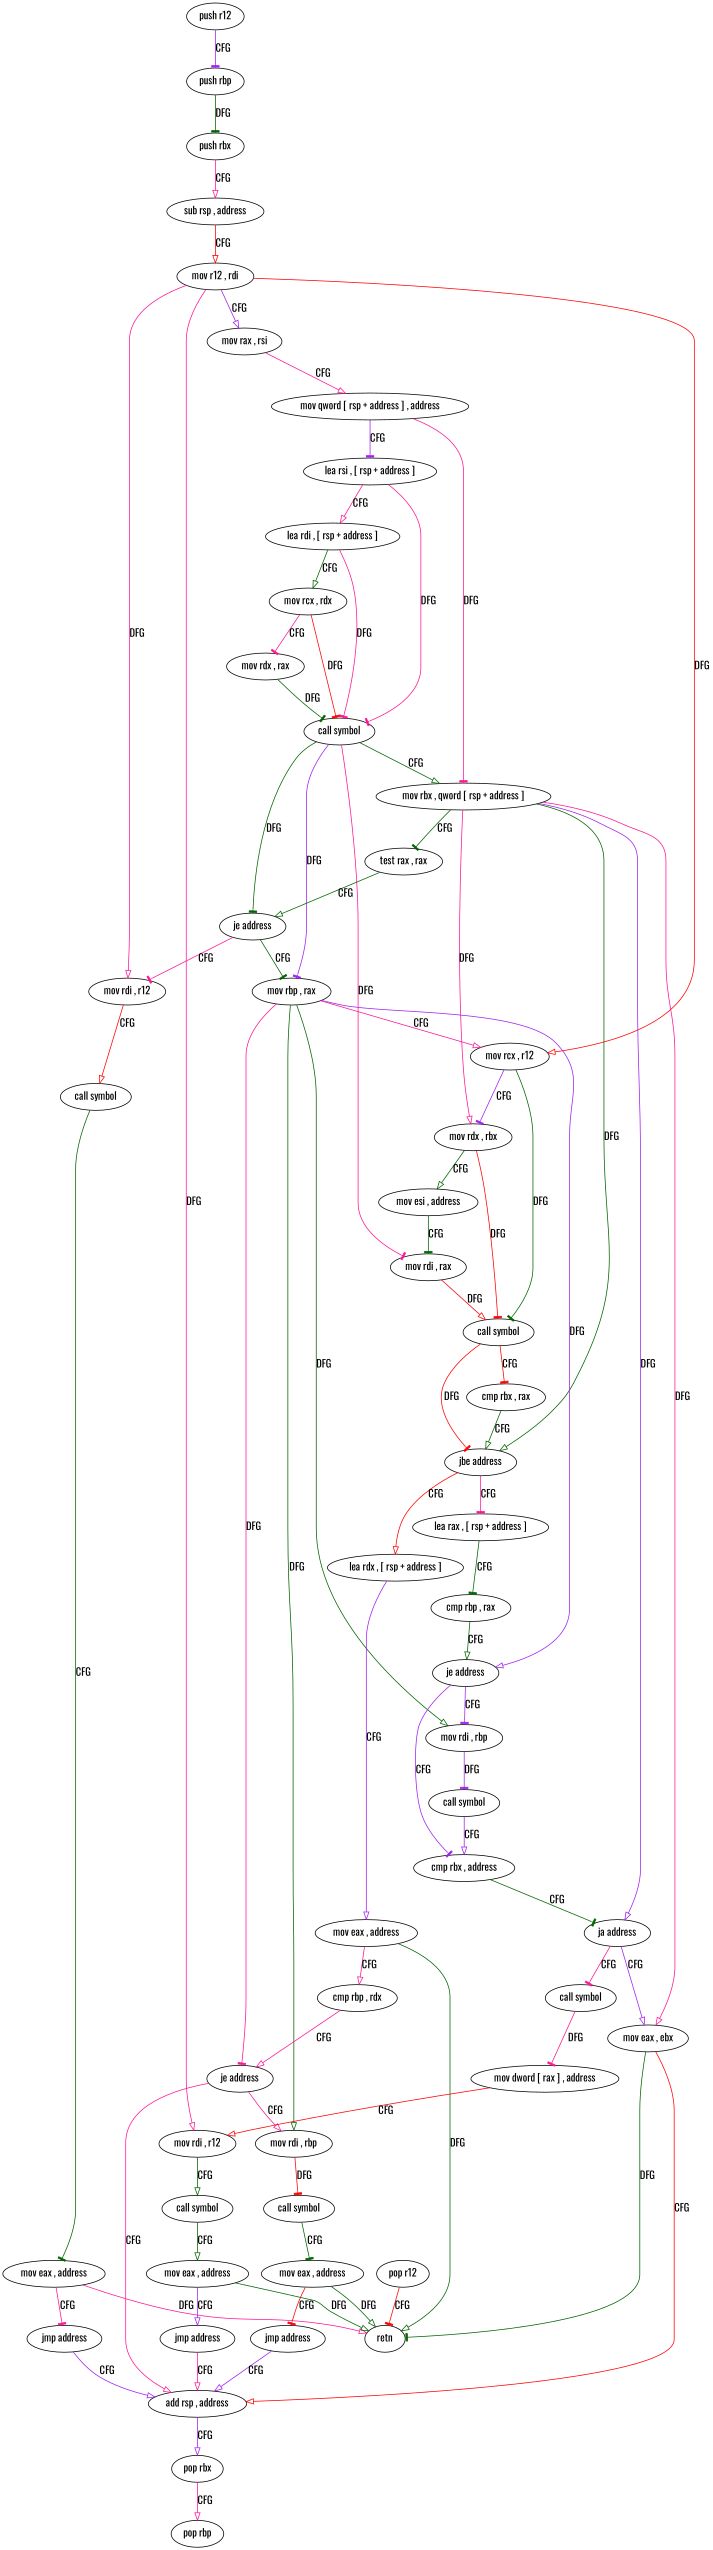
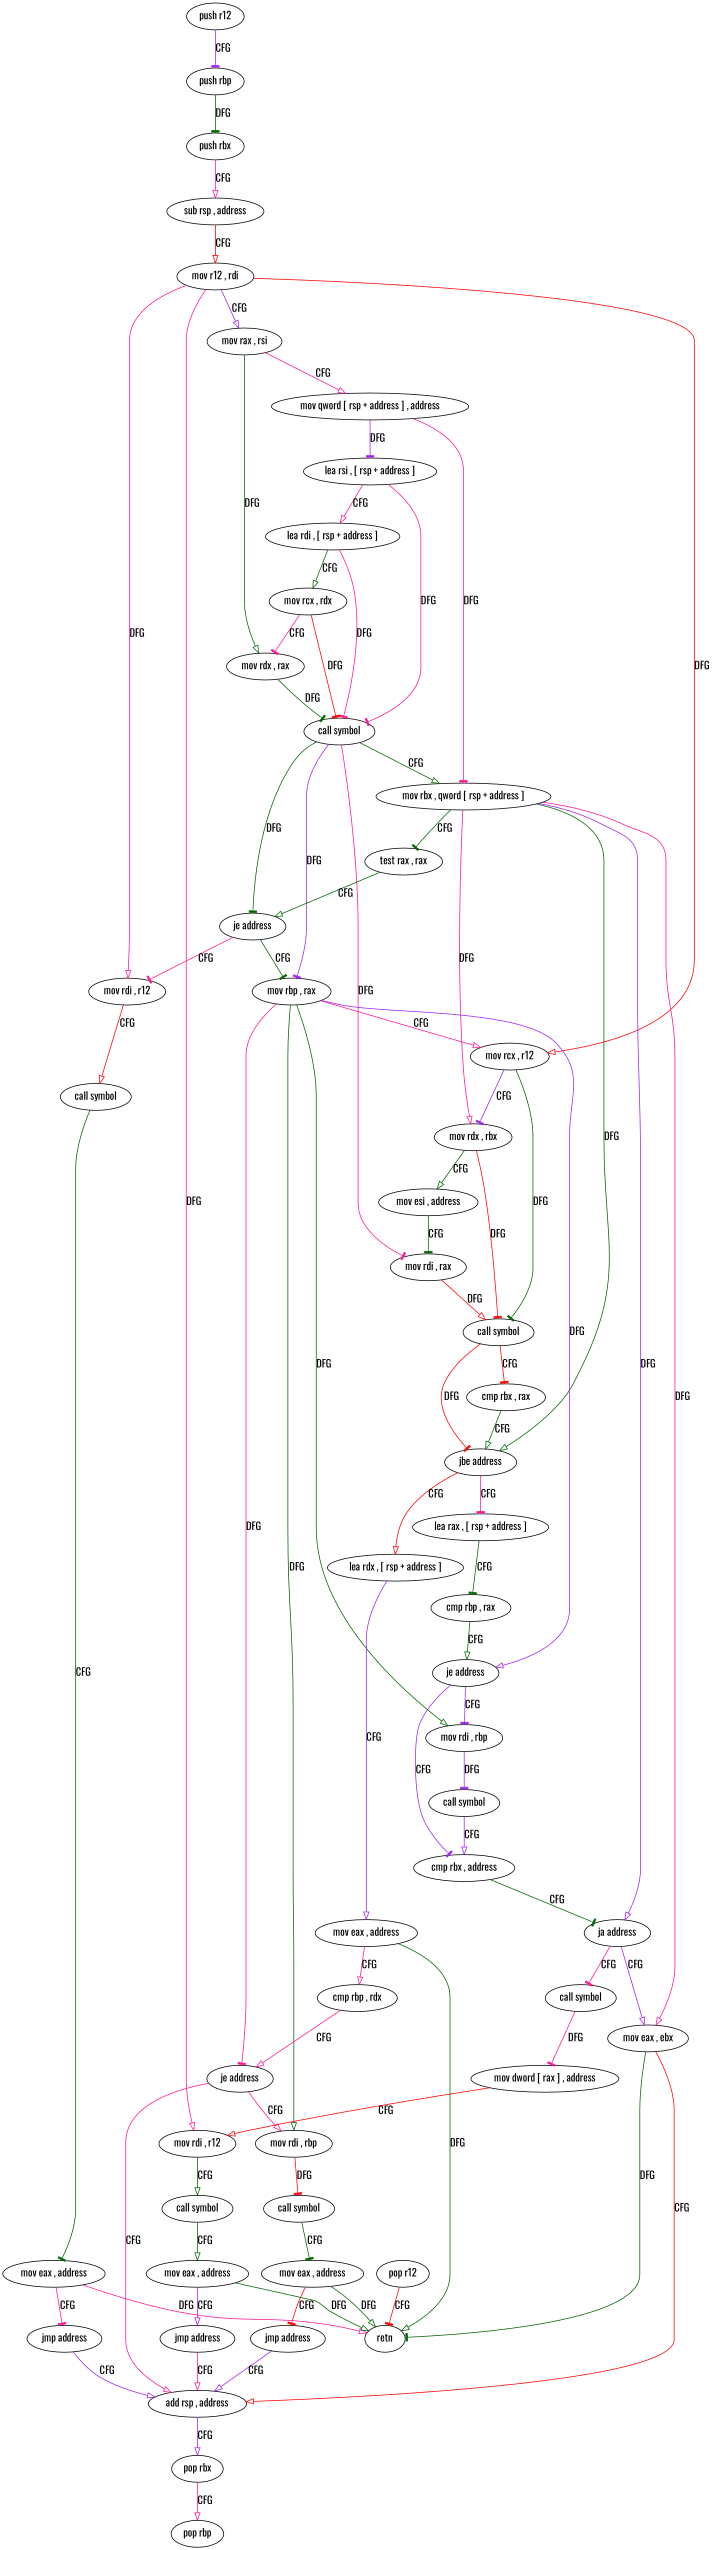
edge "mov qword [ rsp + address ] , address" -> "lea rsi , [ rsp + address ]": label "CFG" -> "DFG"
edge "mov rax , rsi" -> "mov rdx , rax": added, label "DFG"
